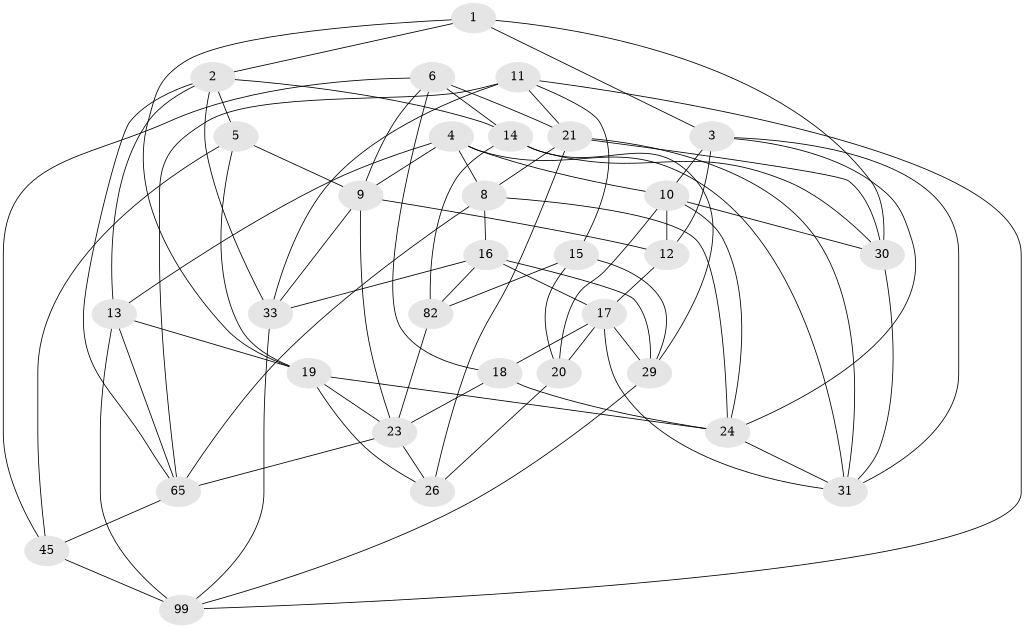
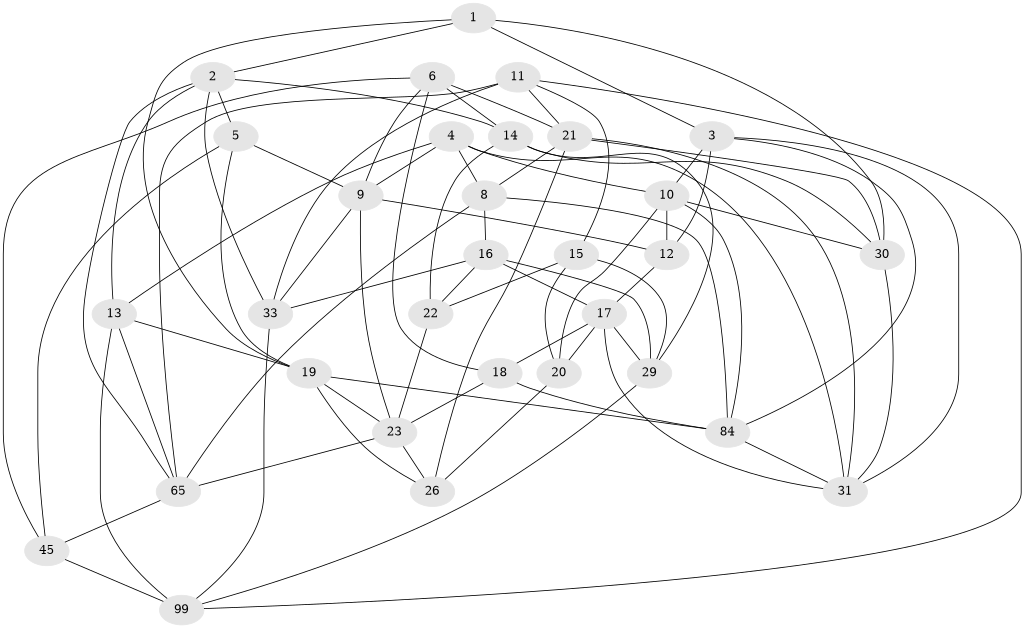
node "82": label "82" -> "22"
node "24": label "24" -> "84"
